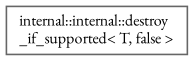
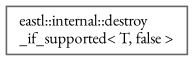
node "internal::internal::destroy _if_supported< T, false >": label "internal::internal::destroy _if_supported< T, false >" -> "eastl::internal::destroy _if_supported< T, false >"
